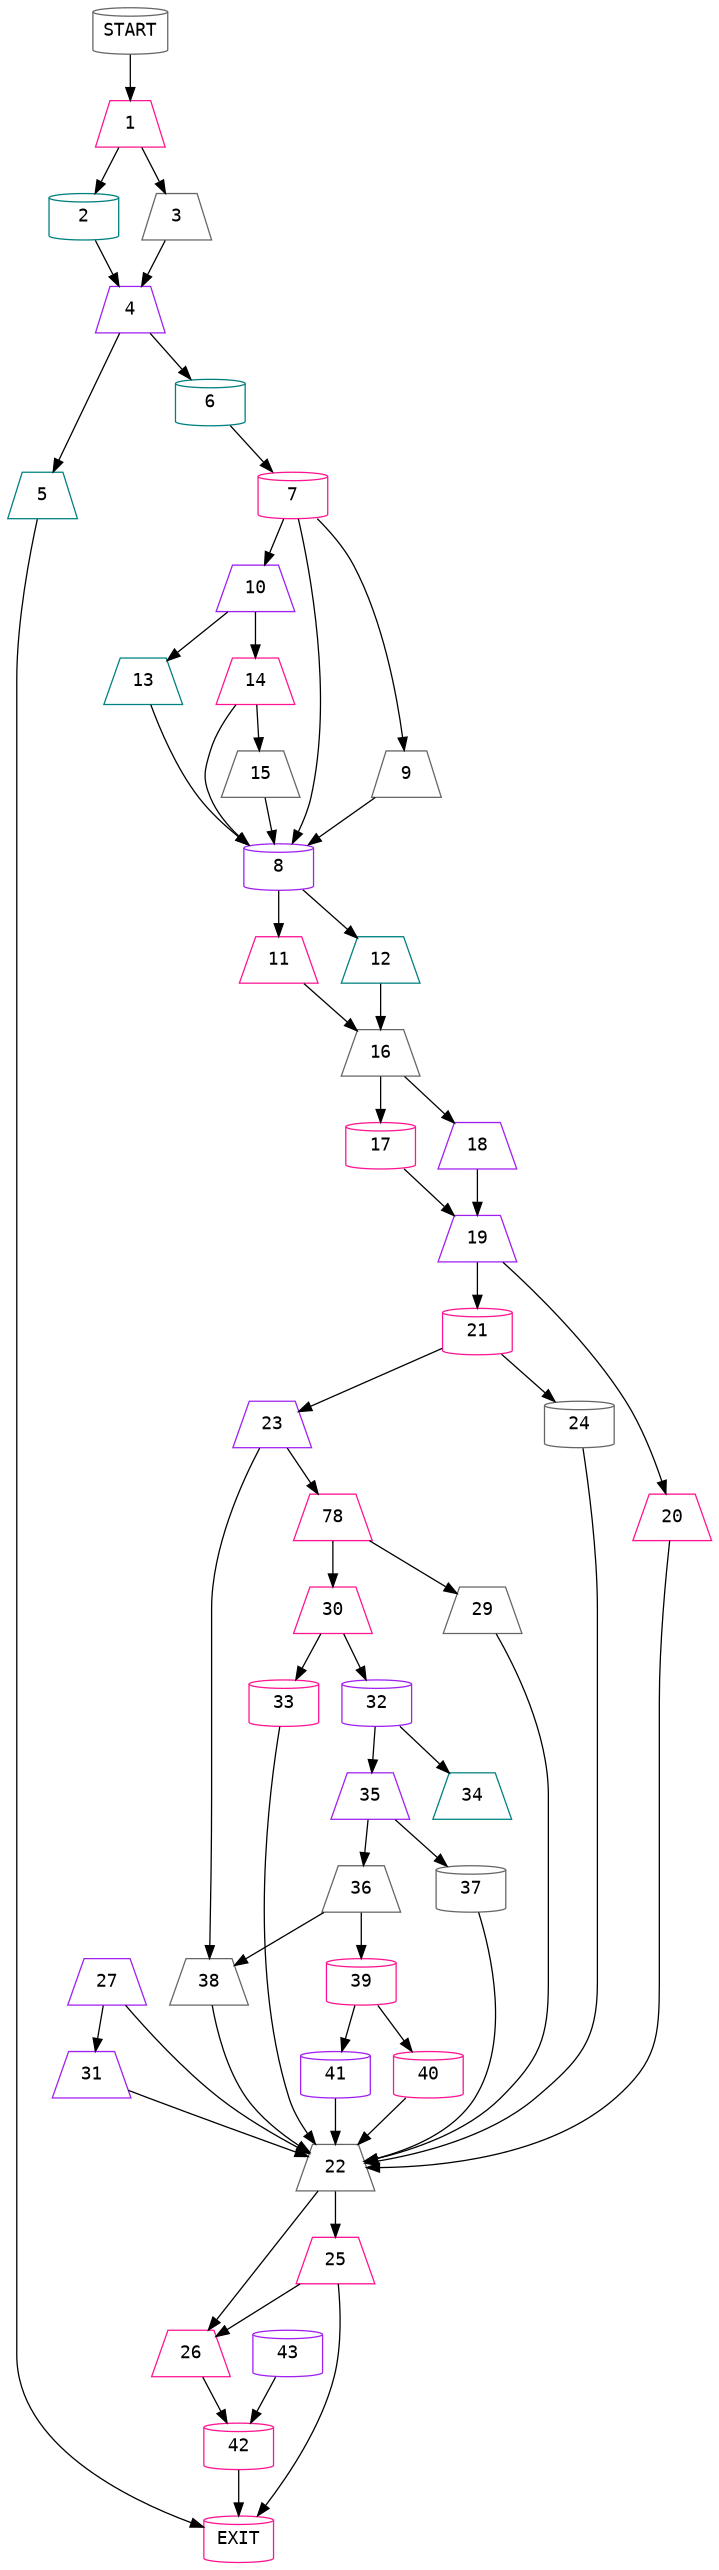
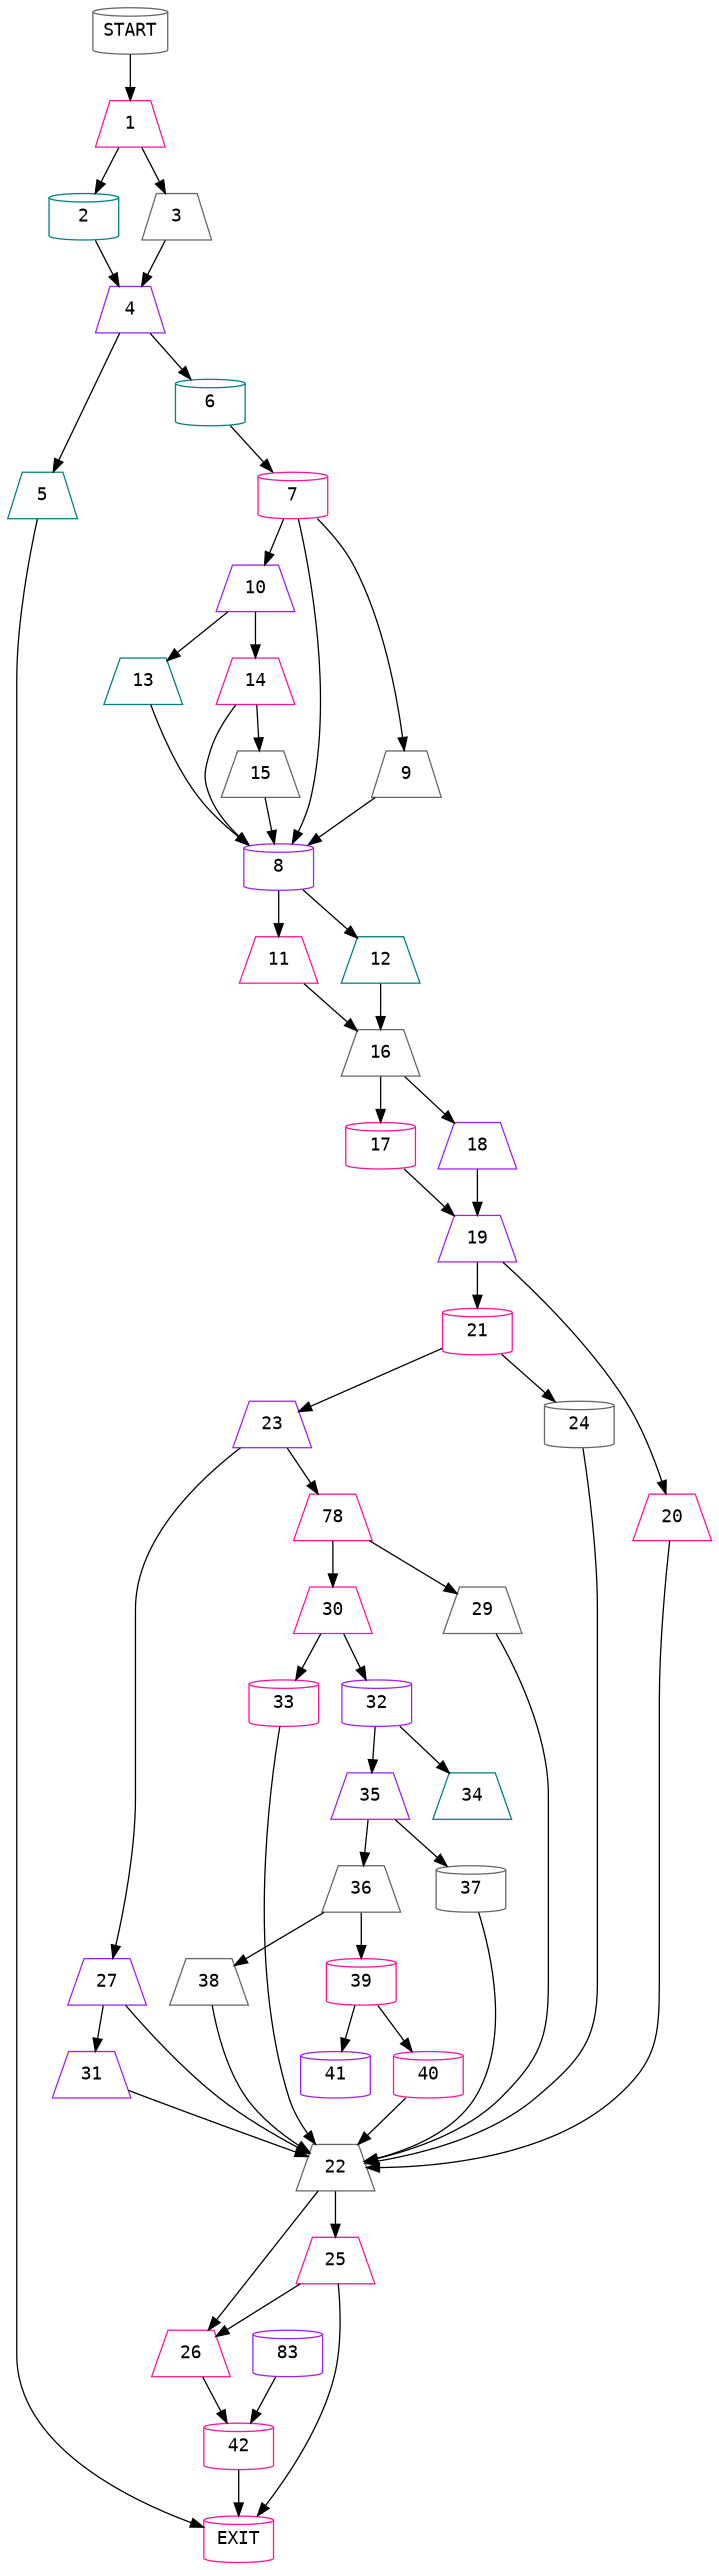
edge "23" -> "38": now "23" -> "27"
edge "41" -> "22": removed
node "43": label "43" -> "83"
